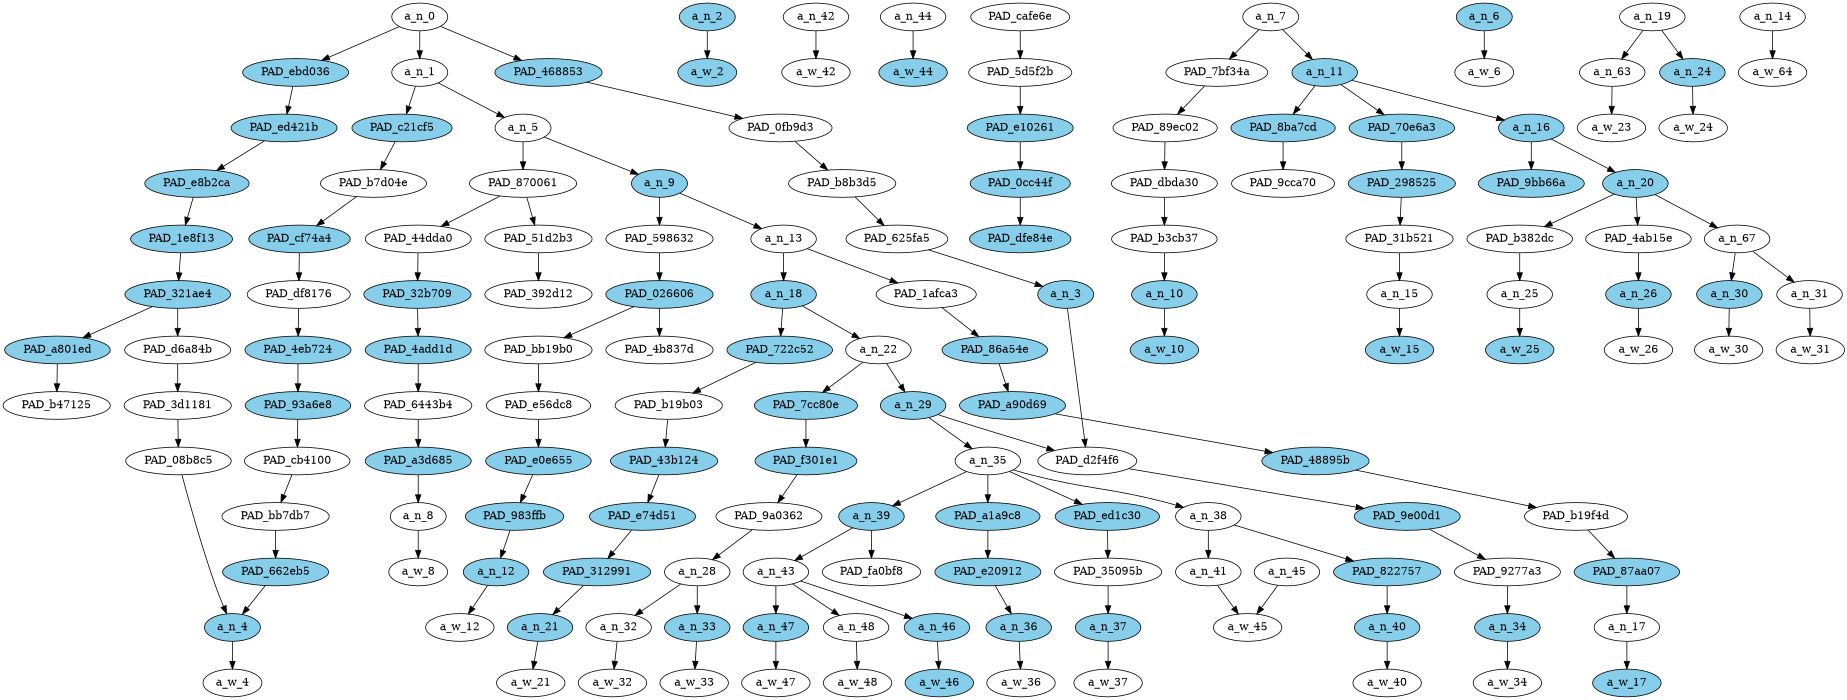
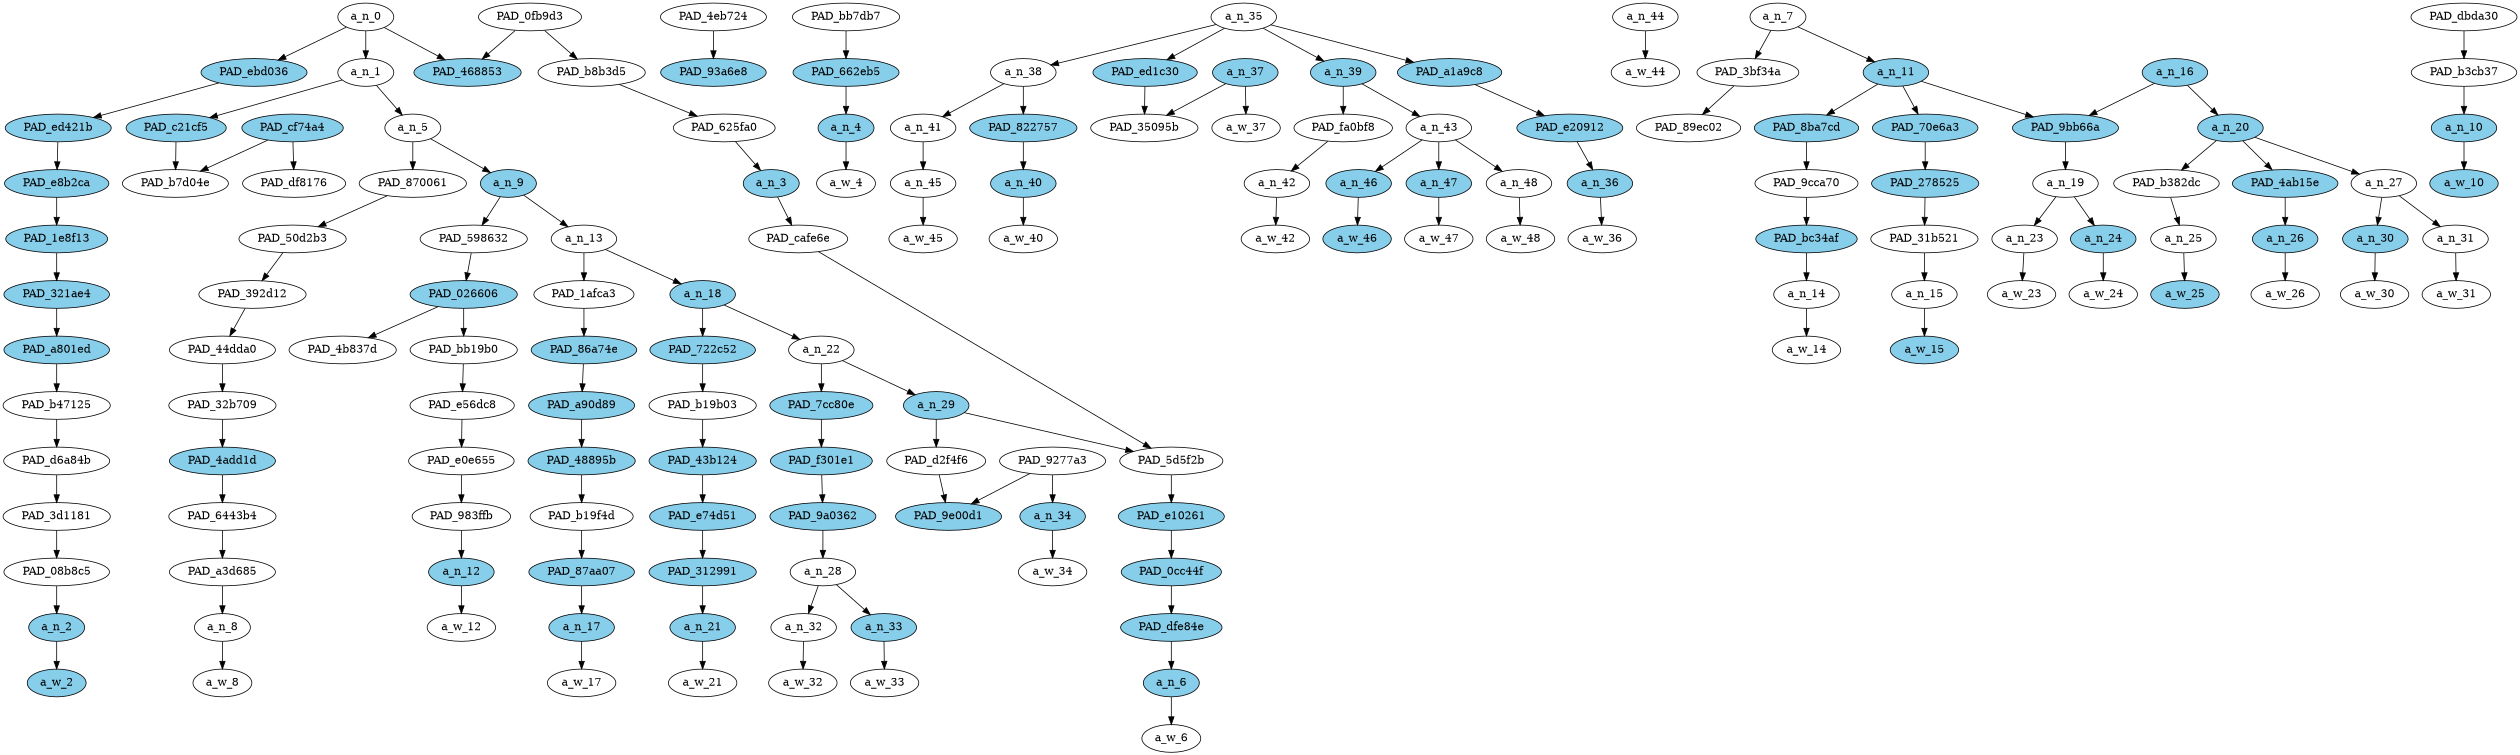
node "a_w_44": fillcolor skyblue -> white
node "PAD_7bf34a": label "PAD_7bf34a" -> "PAD_3bf34a"
node "a_n_63": label "a_n_63" -> "a_n_23"
node "a_w_64": label "a_w_64" -> "a_w_14"
edge "PAD_468853" -> "PAD_0fb9d3": reversed
edge "a_n_11" -> "a_n_16": now "a_n_11" -> "PAD_9bb66a"
edge "PAD_89ec02" -> "PAD_dbda30": removed
edge "PAD_9bb66a" -> "a_n_19": added
edge "PAD_fa0bf8" -> "a_n_42": added
node "PAD_298525": label "PAD_298525" -> "PAD_278525"
edge "PAD_b7d04e" -> "PAD_cf74a4": reversed
edge "PAD_870061" -> "PAD_44dda0": now "PAD_392d12" -> "PAD_44dda0"
node "PAD_51d2b3": label "PAD_51d2b3" -> "PAD_50d2b3"
node "PAD_625fa5": label "PAD_625fa5" -> "PAD_625fa0"
node "PAD_4ab15e": fillcolor white -> skyblue
node "a_n_67": label "a_n_67" -> "a_n_27"
node "PAD_bc34af": added
node "PAD_32b709": fillcolor skyblue -> white
edge "PAD_321ae4" -> "PAD_d6a84b": now "PAD_b47125" -> "PAD_d6a84b"
edge "PAD_df8176" -> "PAD_4eb724": removed
node "PAD_4eb724": fillcolor skyblue -> white
node "PAD_86a54e": label "PAD_86a54e" -> "PAD_86a74e"
edge "a_n_3" -> "PAD_d2f4f6": now "a_n_3" -> "PAD_cafe6e"
node "PAD_a90d69": label "PAD_a90d69" -> "PAD_a90d89"
edge "a_n_29" -> "a_n_35": now "a_n_29" -> "PAD_5d5f2b"
node "PAD_cb4100": removed
node "PAD_a3d685": fillcolor skyblue -> white
node "PAD_e0e655": fillcolor skyblue -> white
node "PAD_983ffb": fillcolor skyblue -> white
node "PAD_9a0362": fillcolor white -> skyblue
edge "PAD_08b8c5" -> "a_n_4": now "PAD_08b8c5" -> "a_n_2"
edge "PAD_9e00d1" -> "PAD_9277a3": reversed
edge "PAD_35095b" -> "a_n_37": reversed
edge "a_n_41" -> "a_w_45": now "a_n_41" -> "a_n_45"
node "a_n_17": fillcolor white -> skyblue
edge "PAD_dfe84e" -> "a_n_6": added
node "a_w_17": fillcolor skyblue -> white
